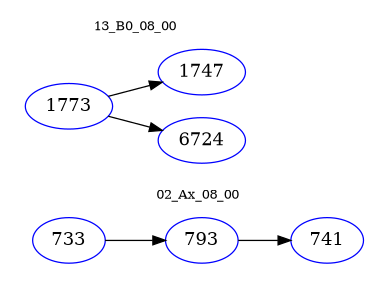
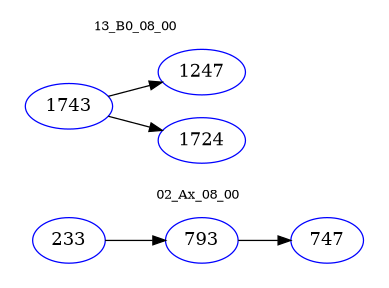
node "1747": label "1747" -> "1247"
node "1773": label "1773" -> "1743"
node "6724": label "6724" -> "1724"
node "733": label "733" -> "233"
node "741": label "741" -> "747"
